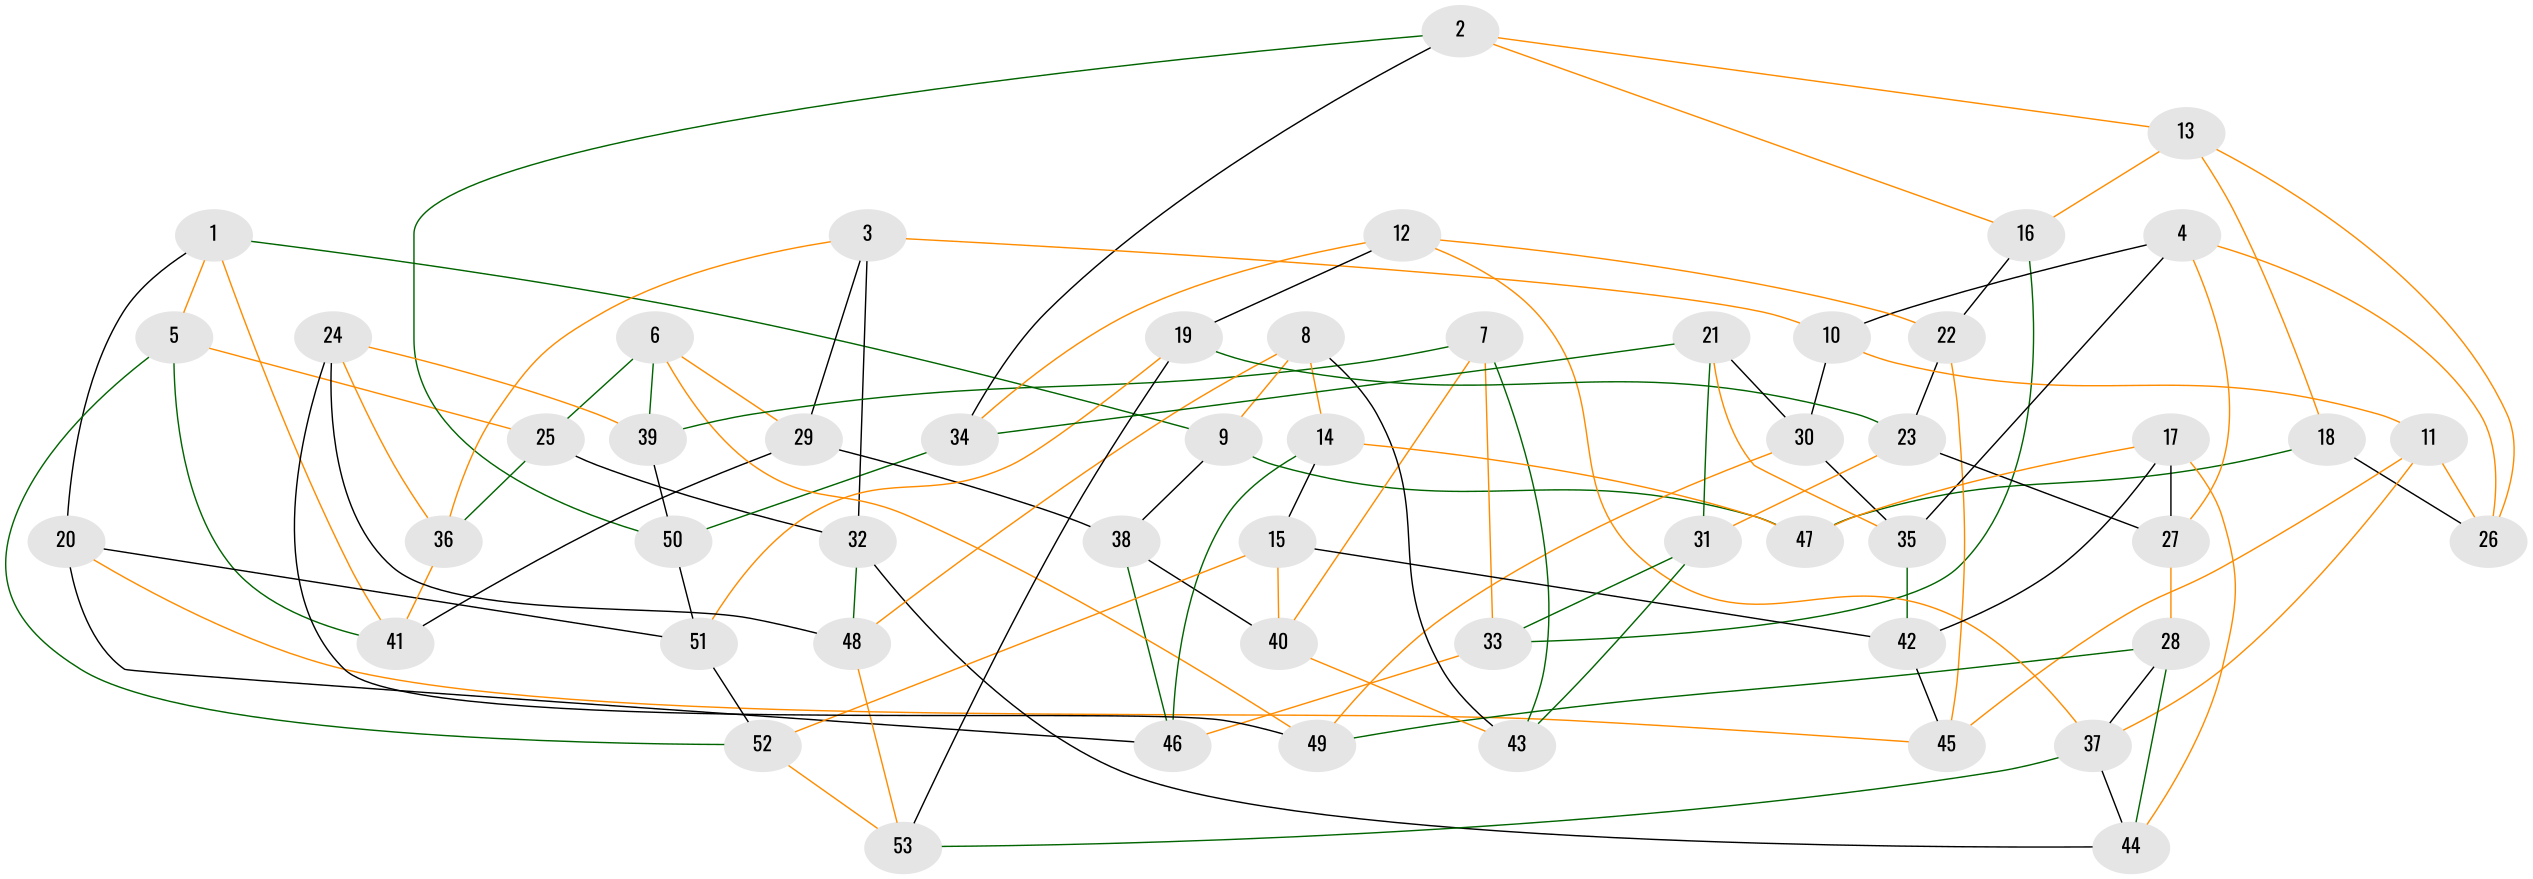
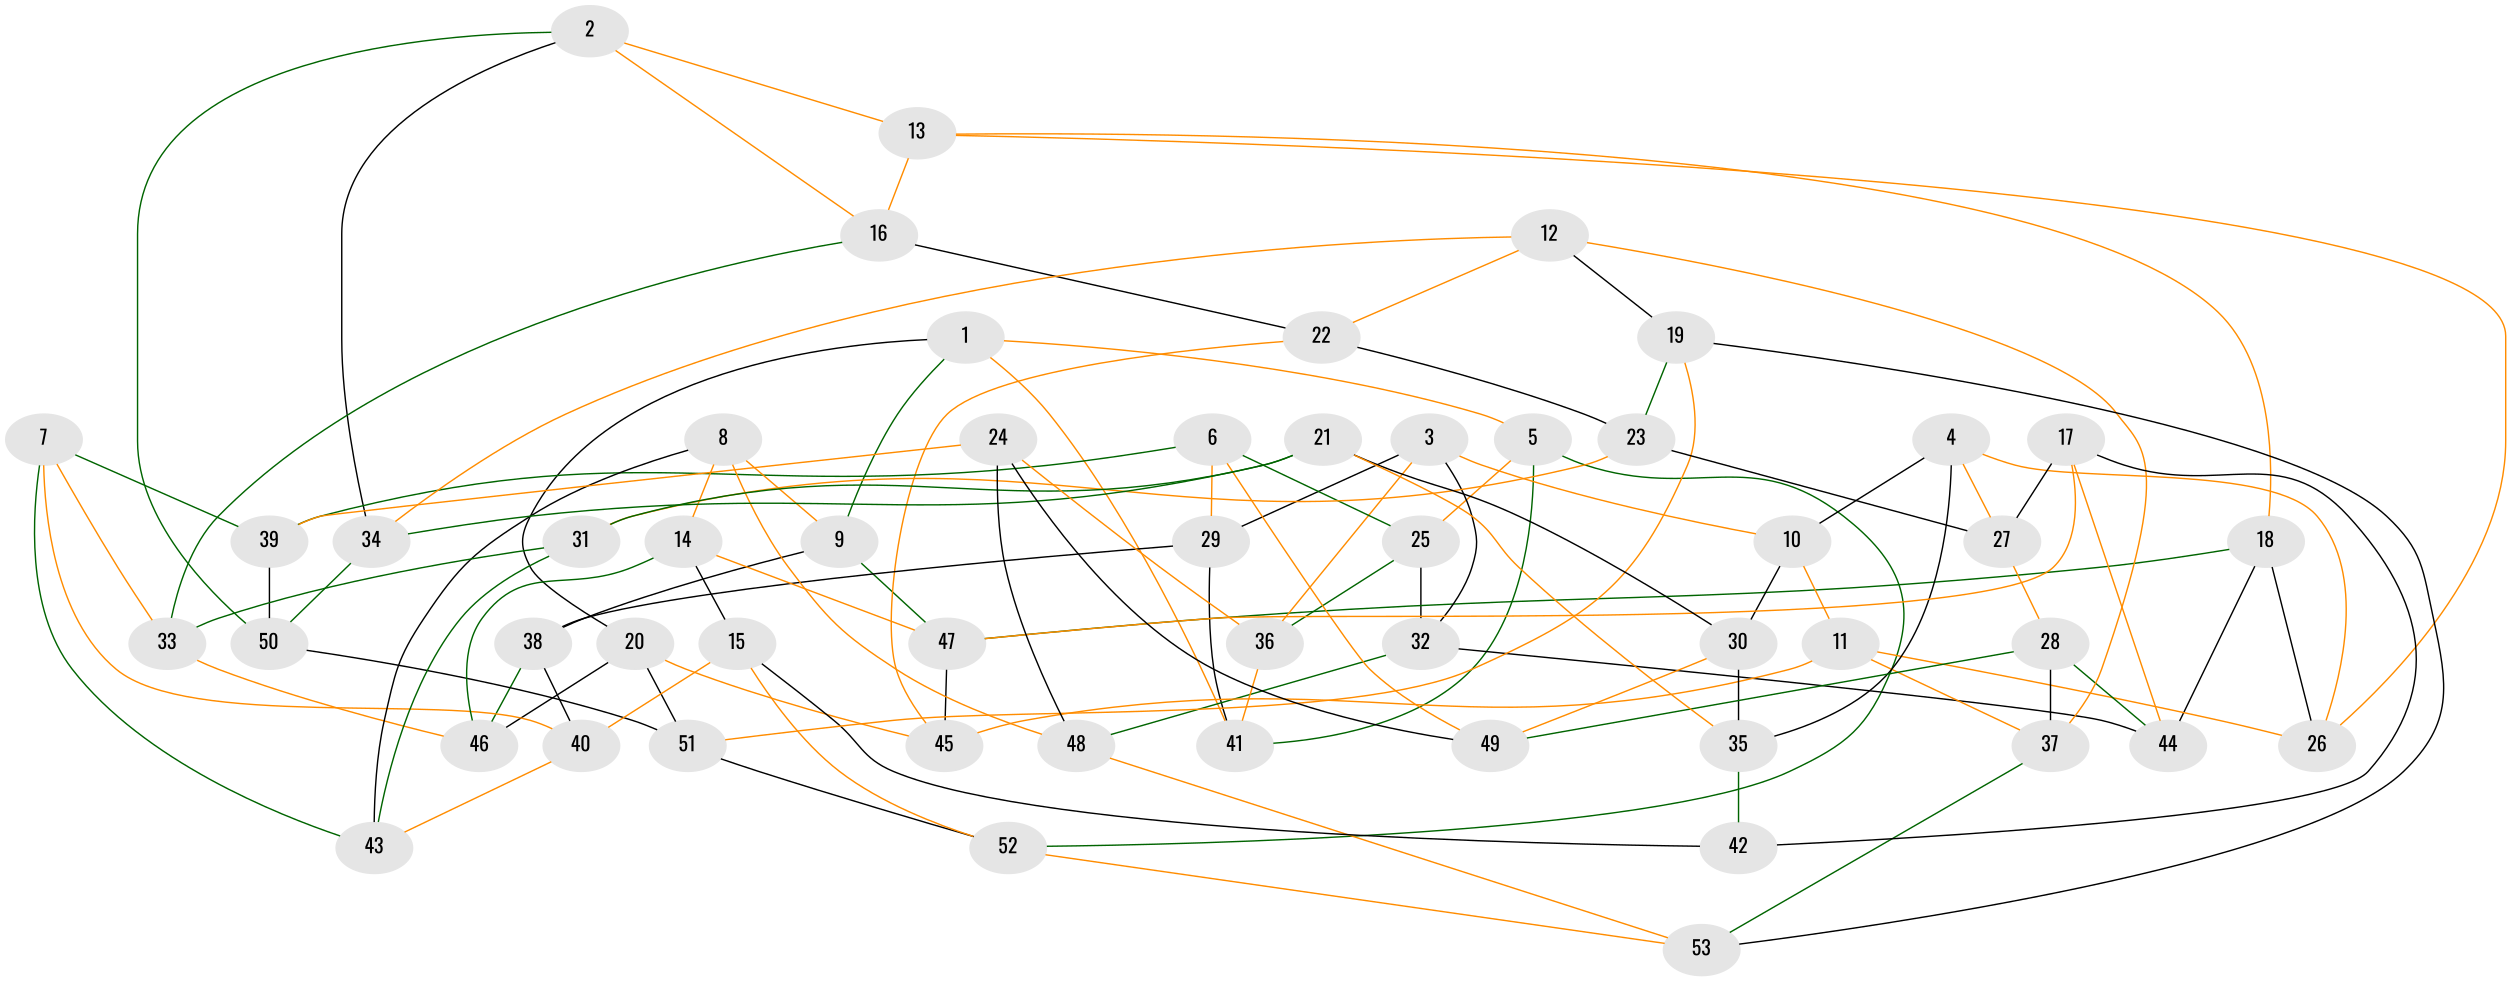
edge "42" -- "45": now "47" -- "45"
edge "37" -- "44": now "18" -- "44"
